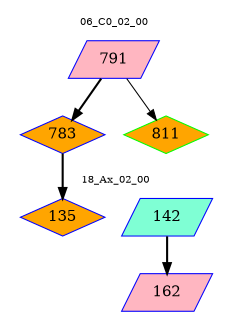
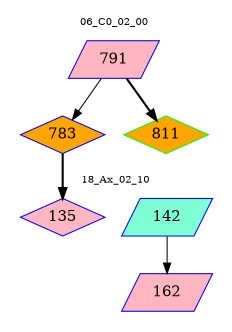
edge "791" -> "783": style bold -> solid
edge "791" -> "811": style solid -> bold
cluster "18_Ax_02_00": label "18_Ax_02_00" -> "18_Ax_02_10"
node "135": fillcolor orange -> lightpink
edge "142" -> "162": style bold -> solid
